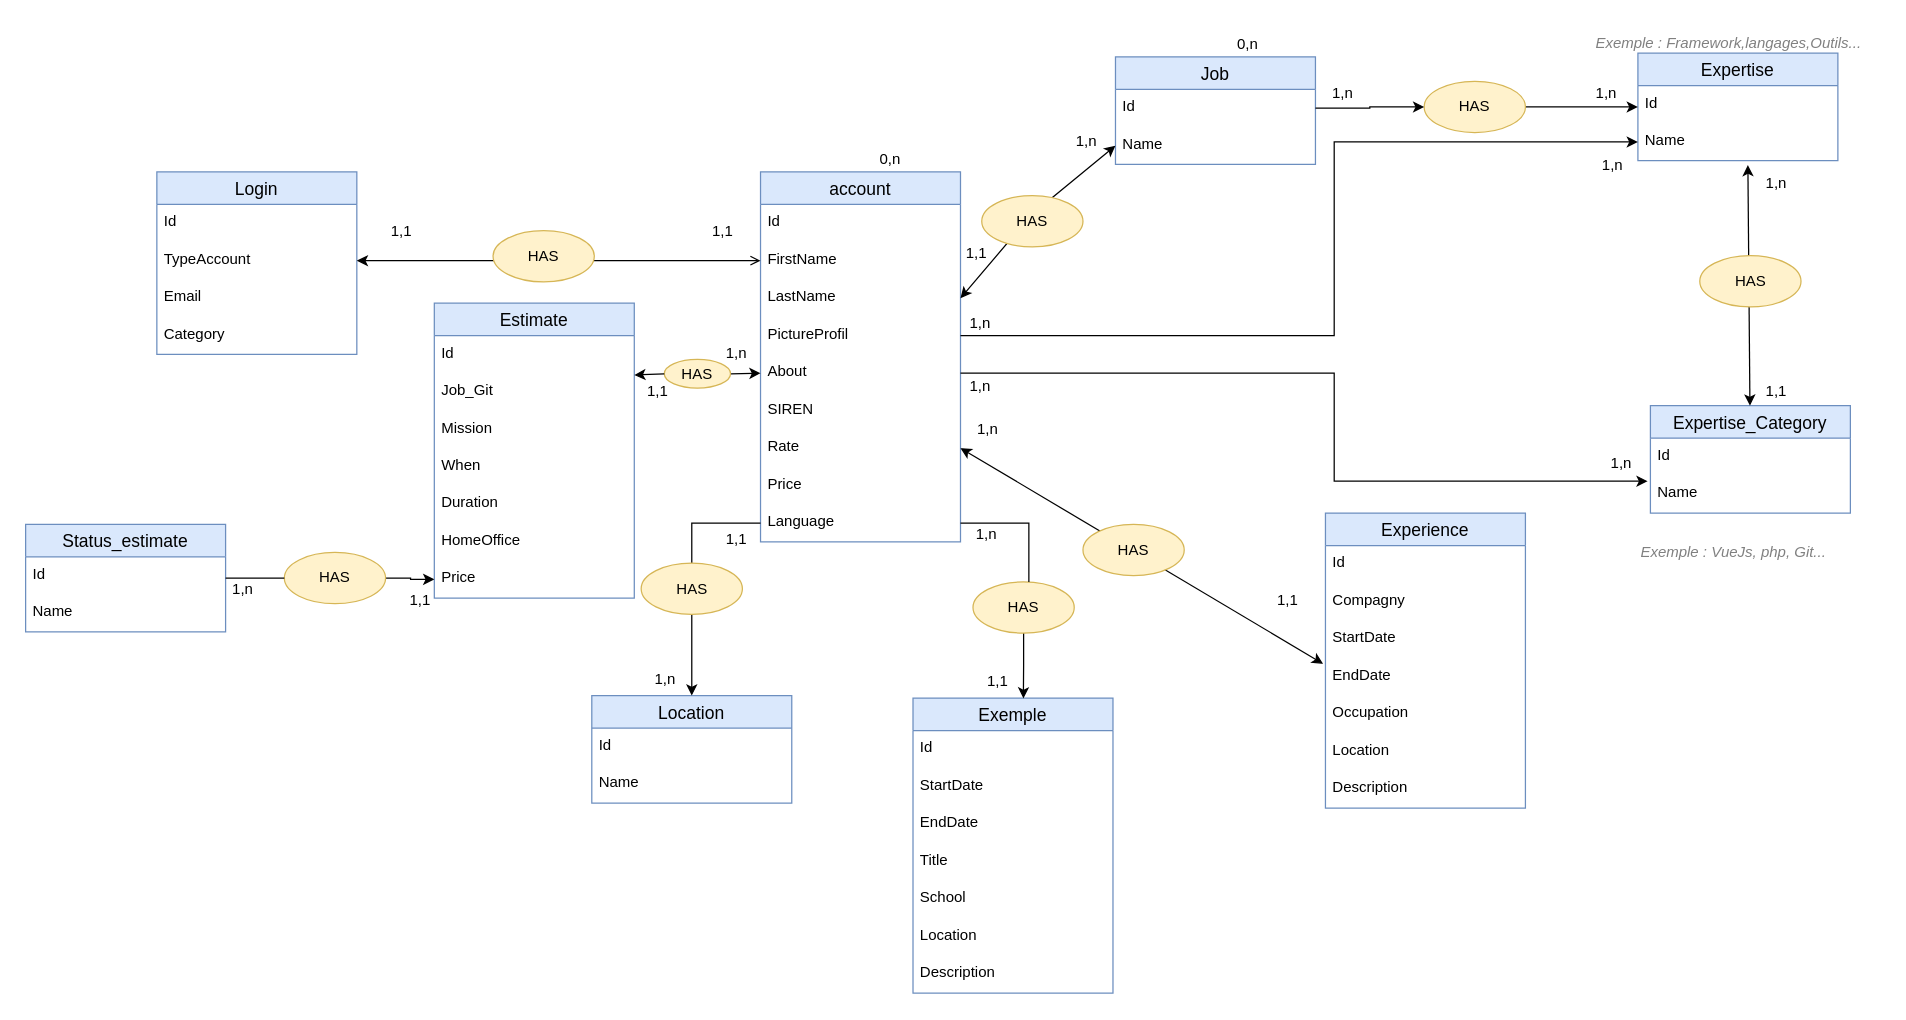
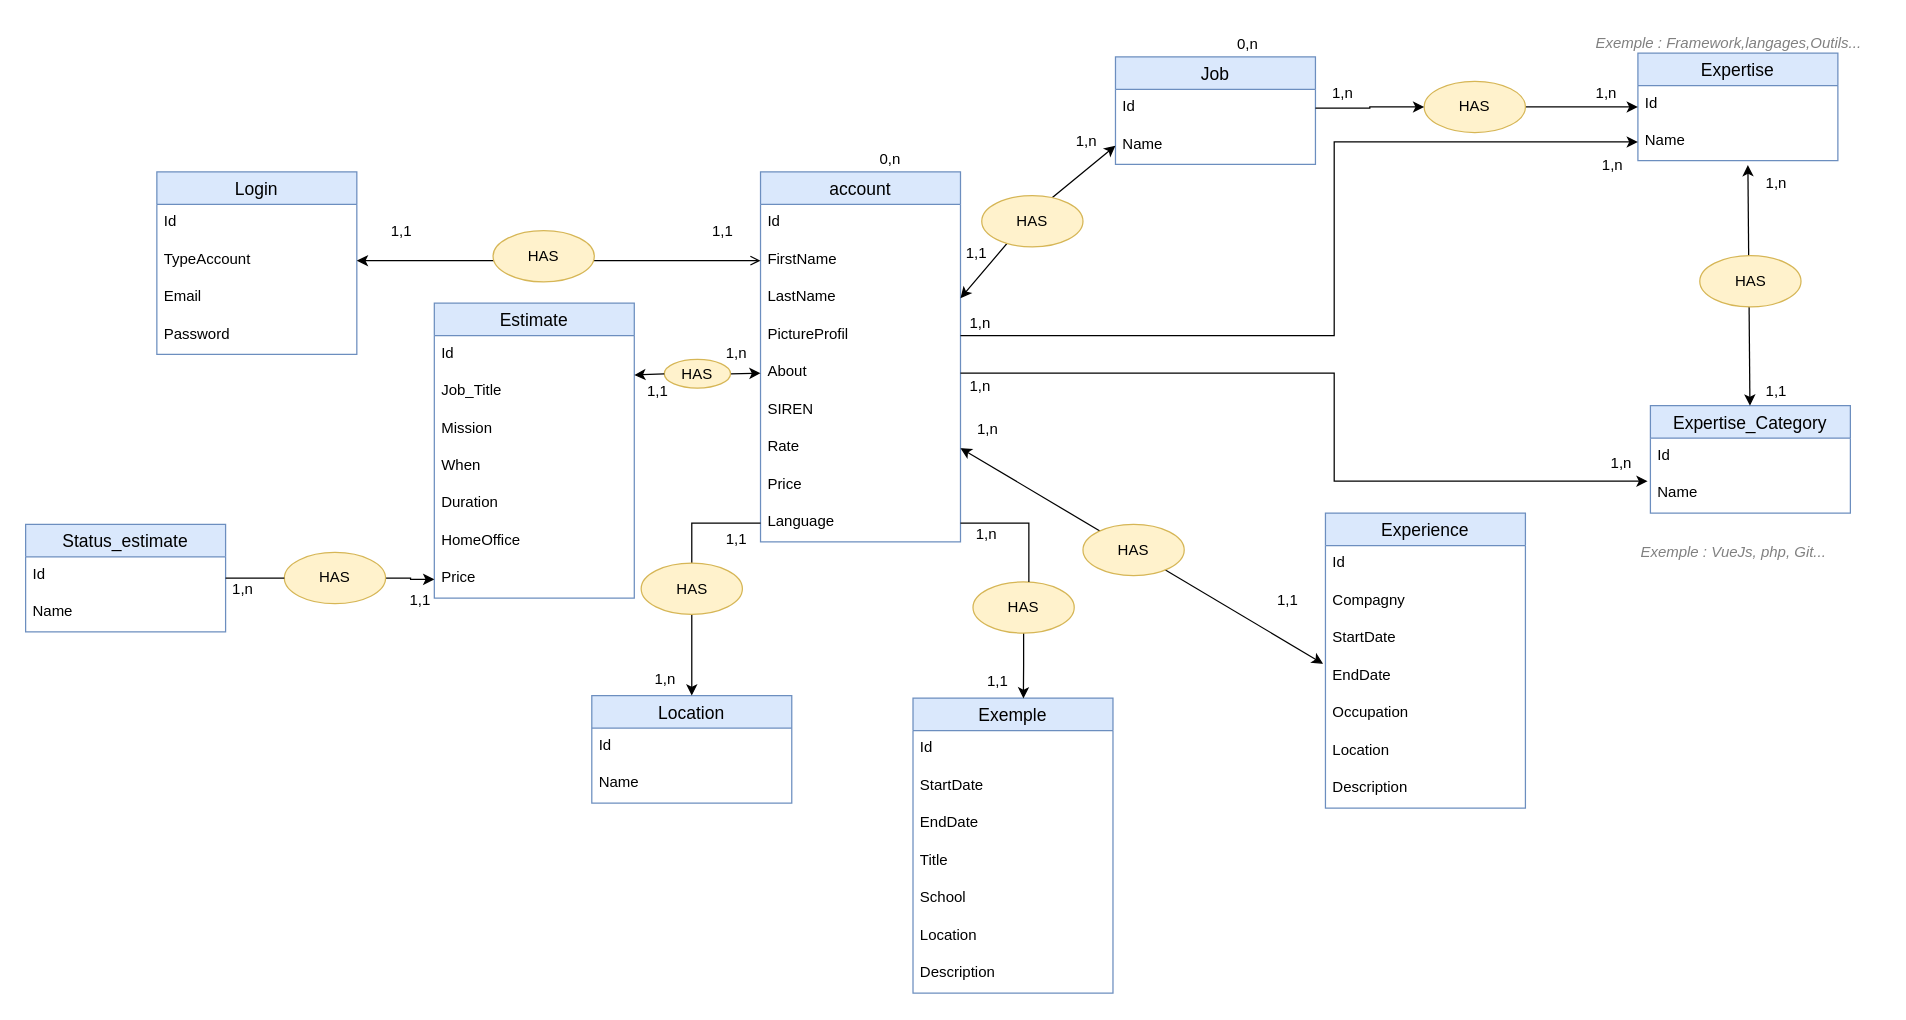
node "Category": label "Category" -> "Password"
node "Job_Git": label "Job_Git" -> "Job_Title"
